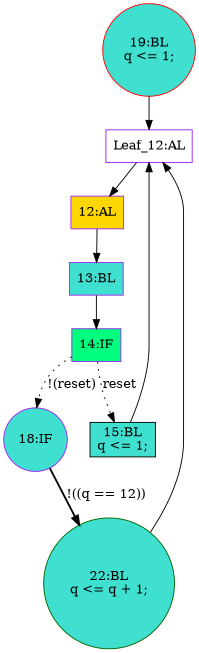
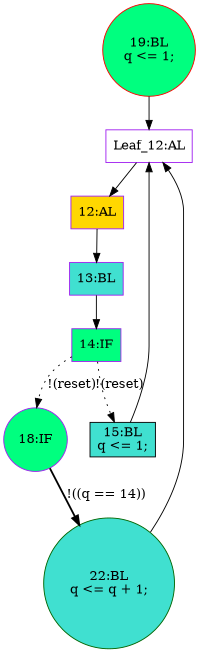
node "19:BL q <= 1;": fillcolor turquoise -> springgreen
edge "14:IF" -> "15:BL q <= 1;": label "reset" -> "!(reset)"
node "18:IF": fillcolor turquoise -> springgreen
edge "18:IF" -> "22:BL q <= q + 1;": label "!((q == 12))" -> "!((q == 14))"
